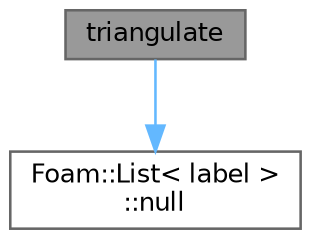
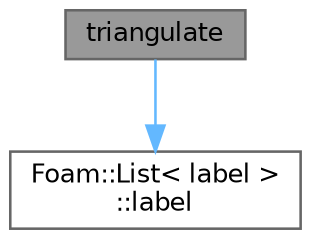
node "Foam::List< label > ::null": label "Foam::List< label > ::null" -> "Foam::List< label > ::label"
